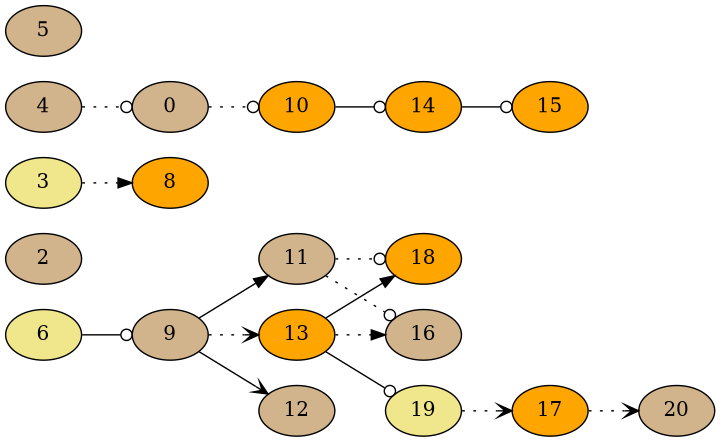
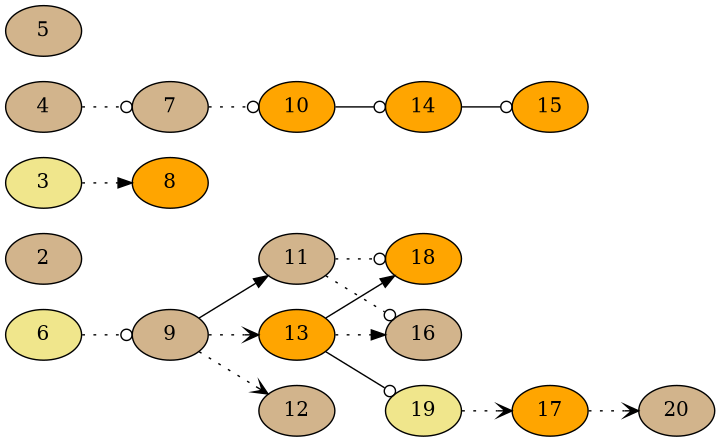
node "0": label "0" -> "7"
edge "6" -> "9": style solid -> dotted
edge "9" -> "12": style solid -> dotted
